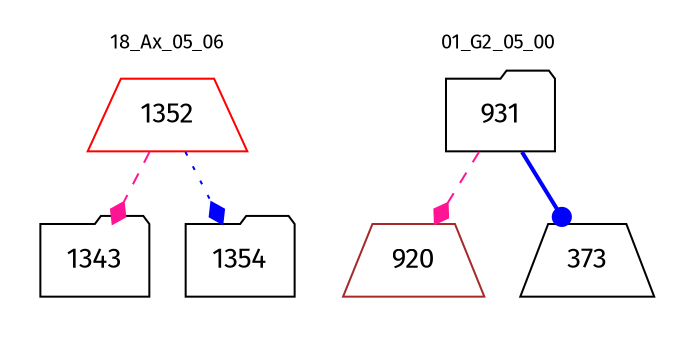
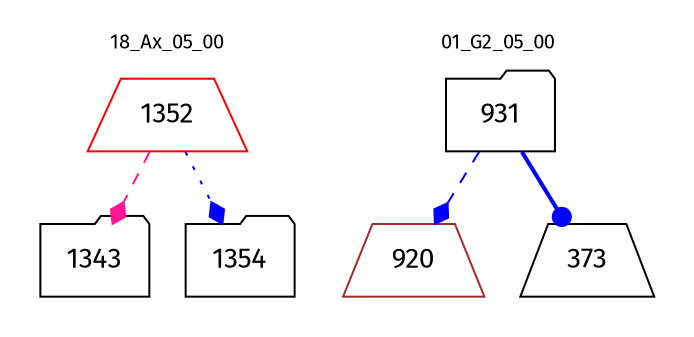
cluster "18_Ax_05_06": label "18_Ax_05_06" -> "18_Ax_05_00"
edge "931" -> "920": color deeppink -> blue
